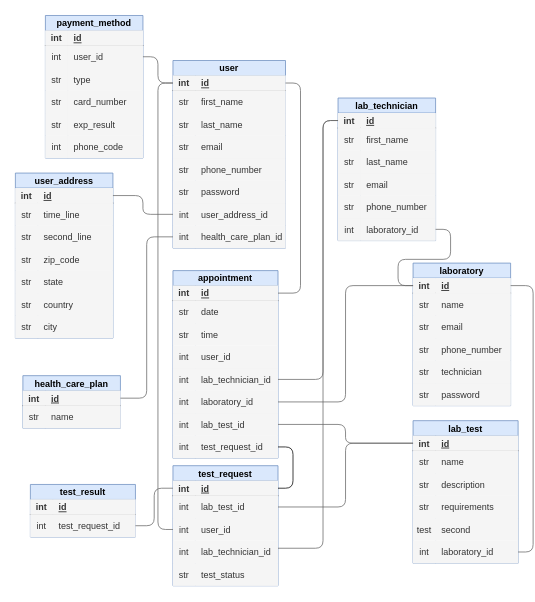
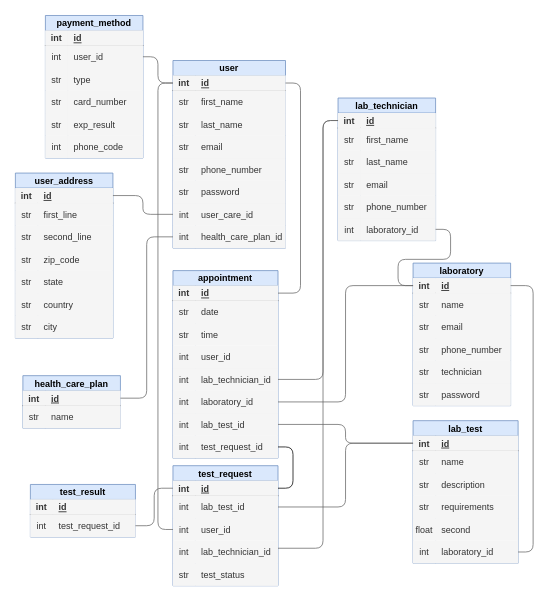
node "time_line": label "time_line" -> "first_line"
node "user_address_id": label "user_address_id" -> "user_care_id"
node "test": label "test" -> "float"
